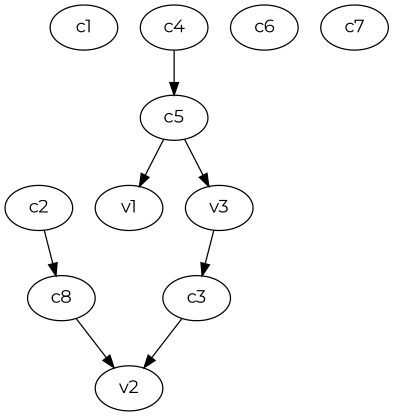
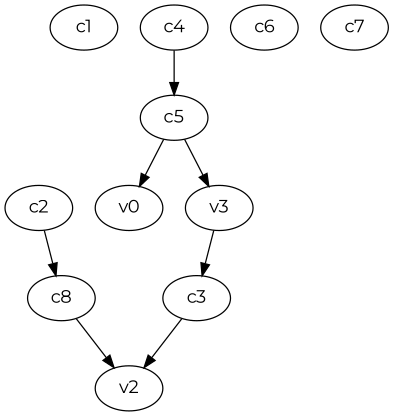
node "v1": label "v1" -> "v0"
